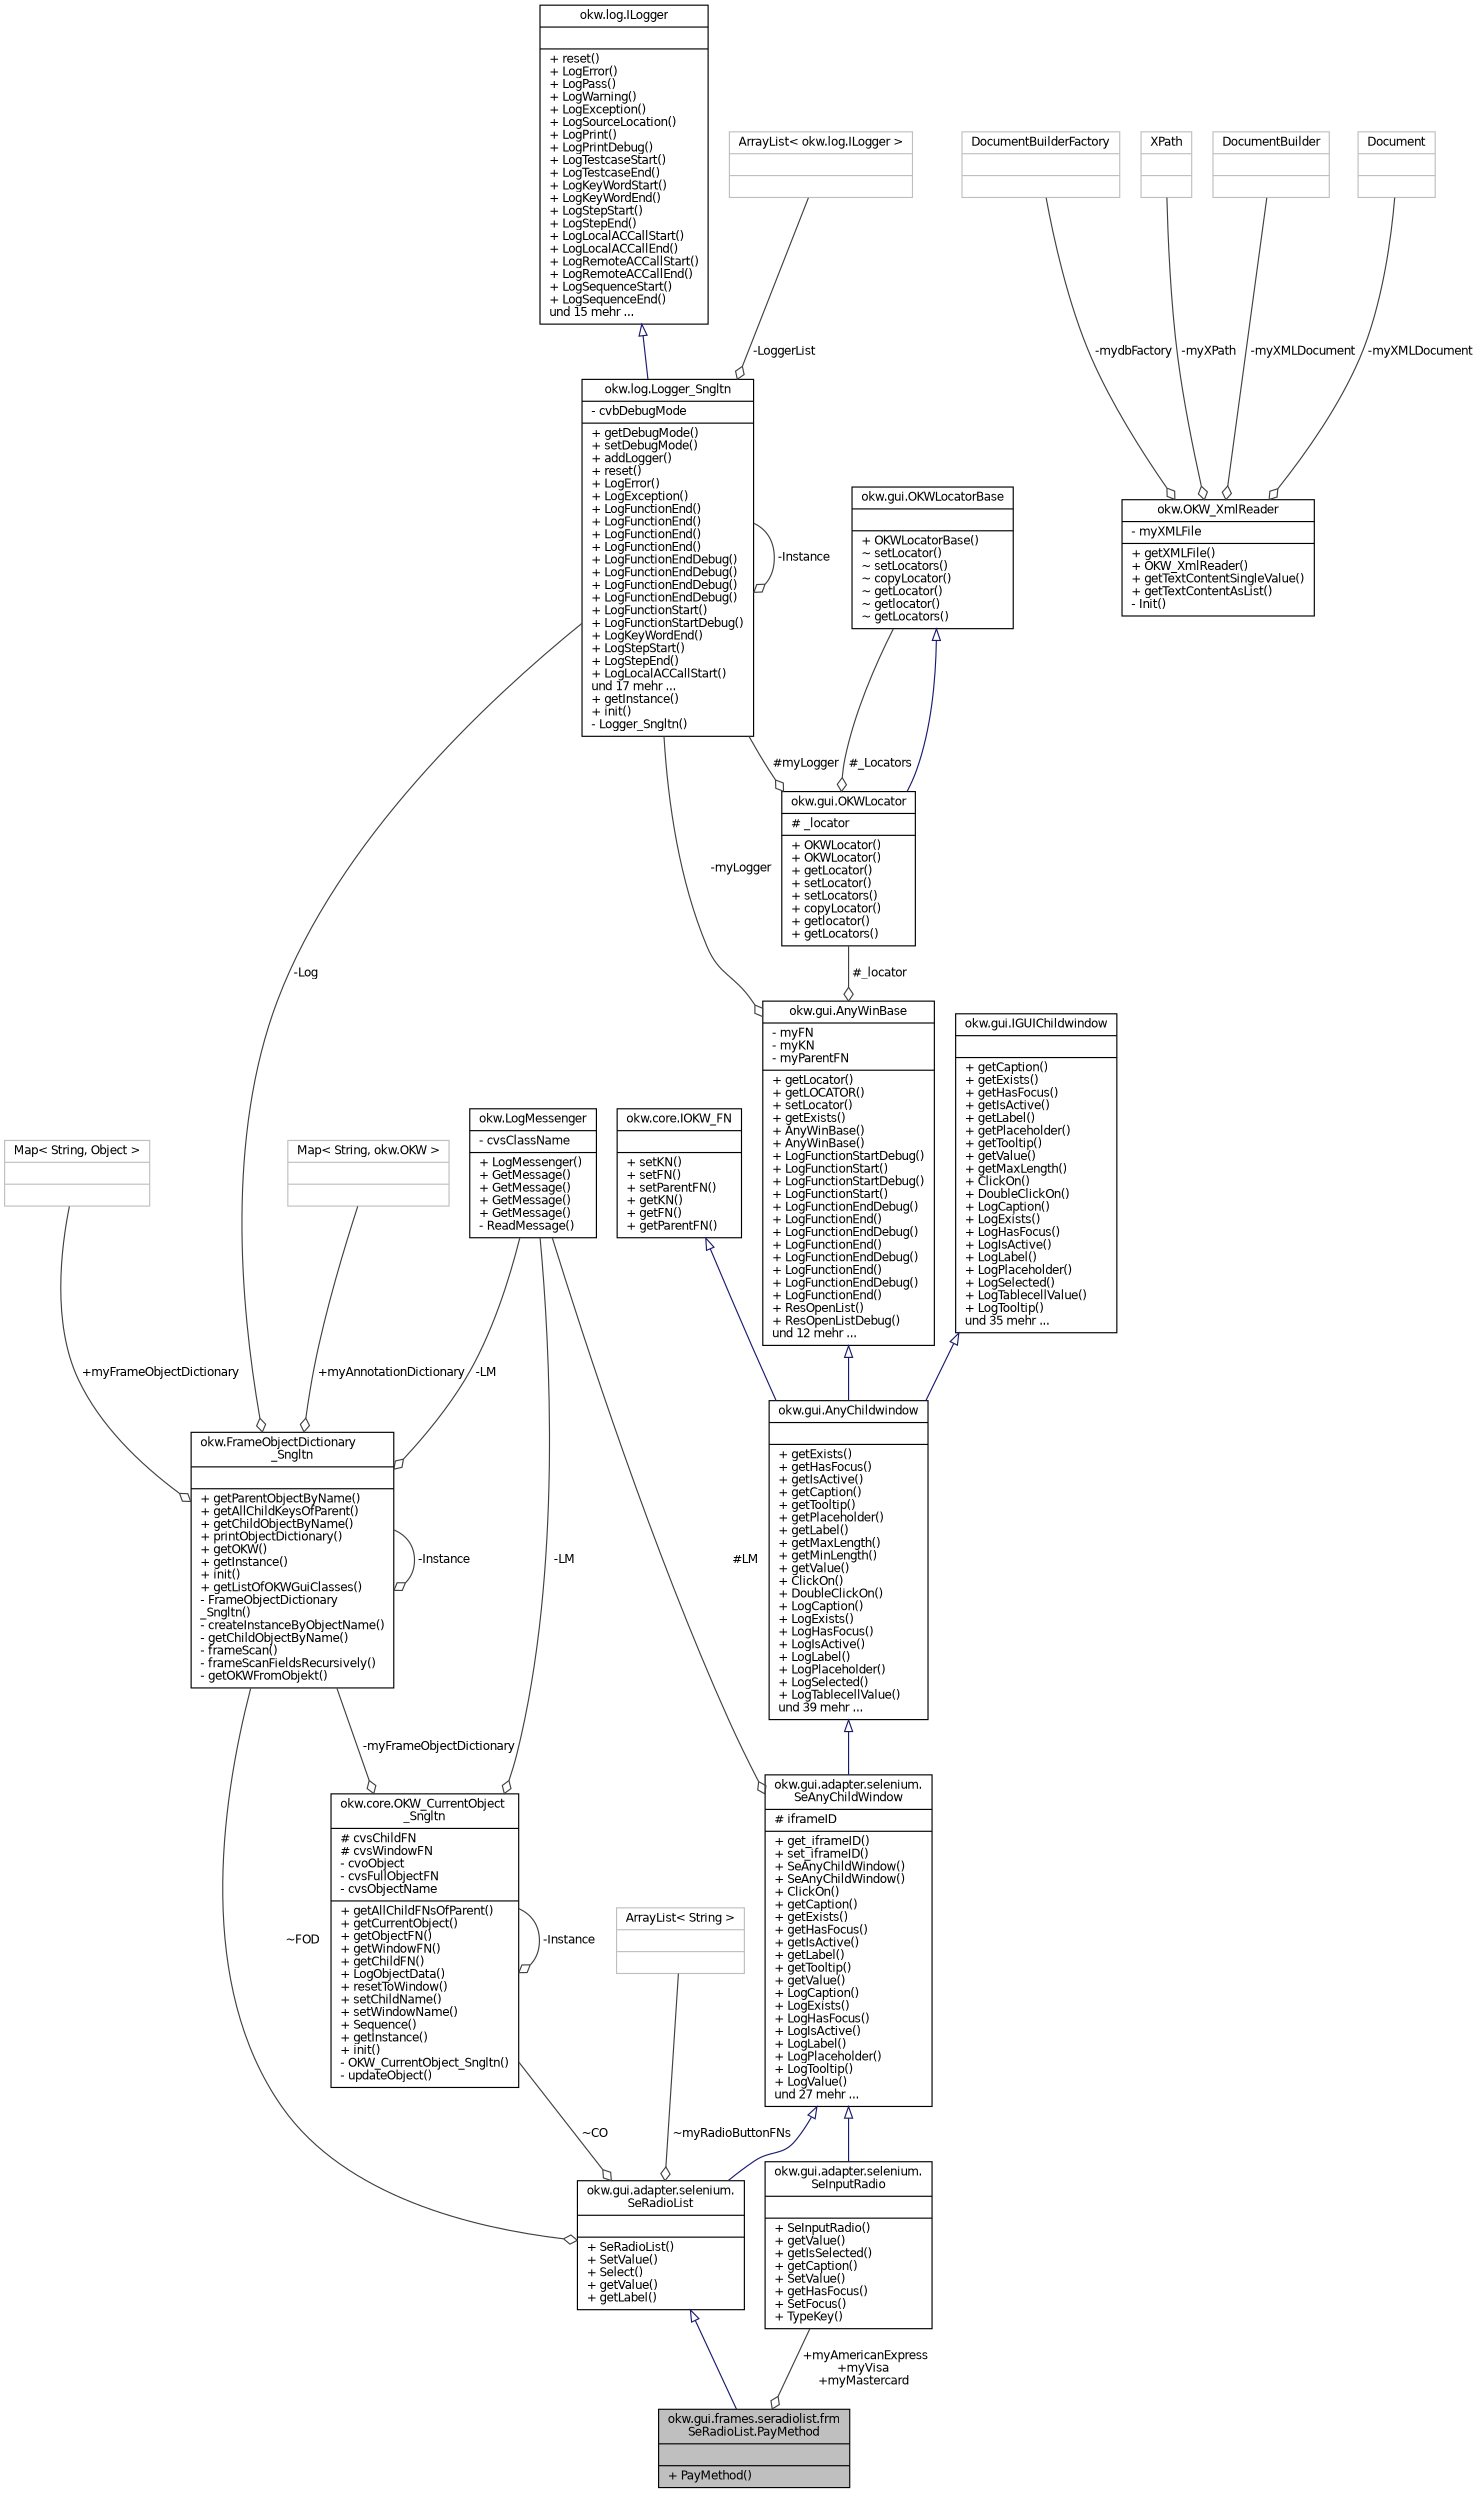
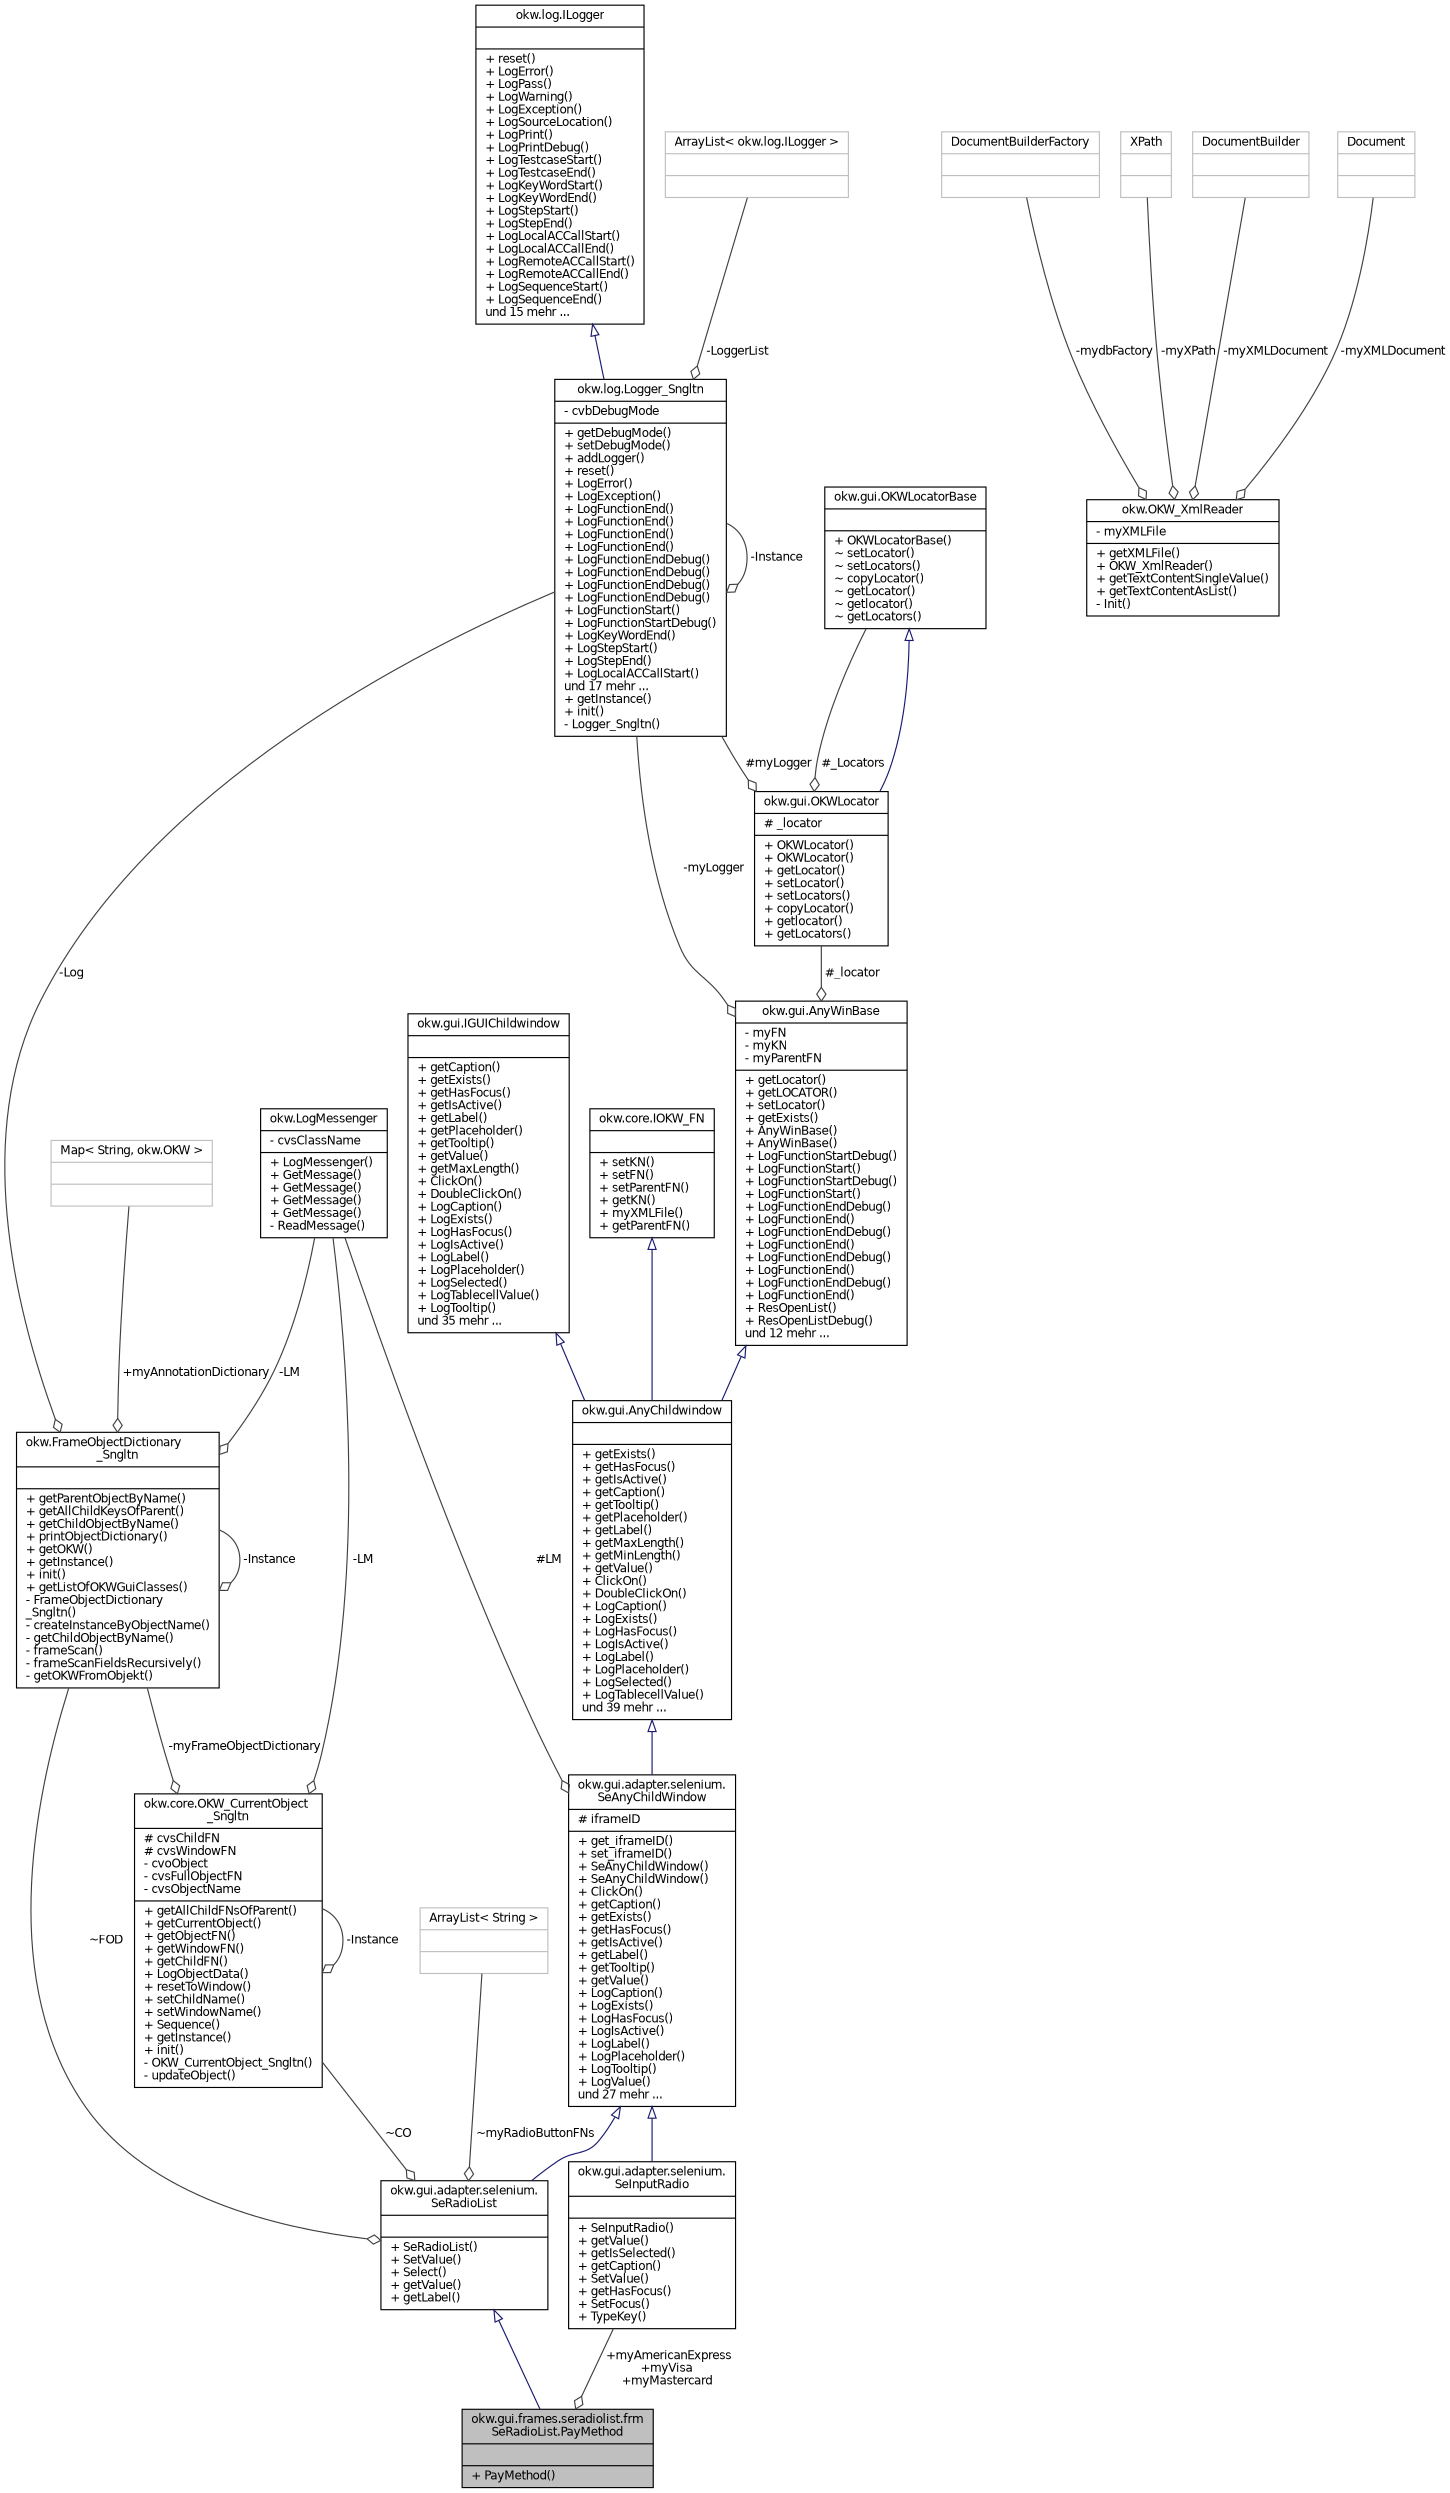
node "Map< String, Object >": removed
node "okw.core.IOKW_FN": text "+ getFN()" -> "+ myXMLFile()"
